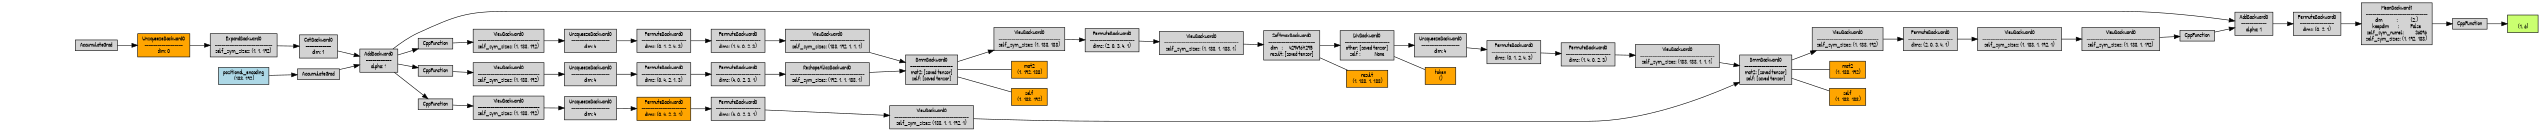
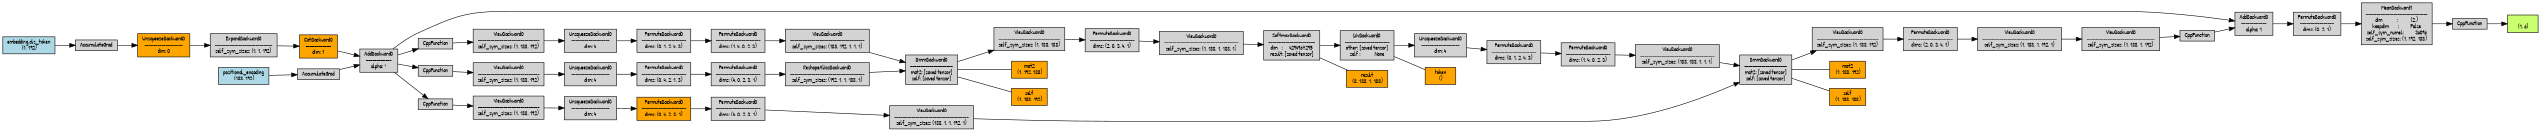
node "embedding.cls_token (1, 192)": added
node "CatBackward0 ------------ dim: 1": fillcolor lightgrey -> orange
node "result (1, 188, 1, 188)": label "result (1, 188, 1, 188)" -> "result (8, 188, 1, 188)"
